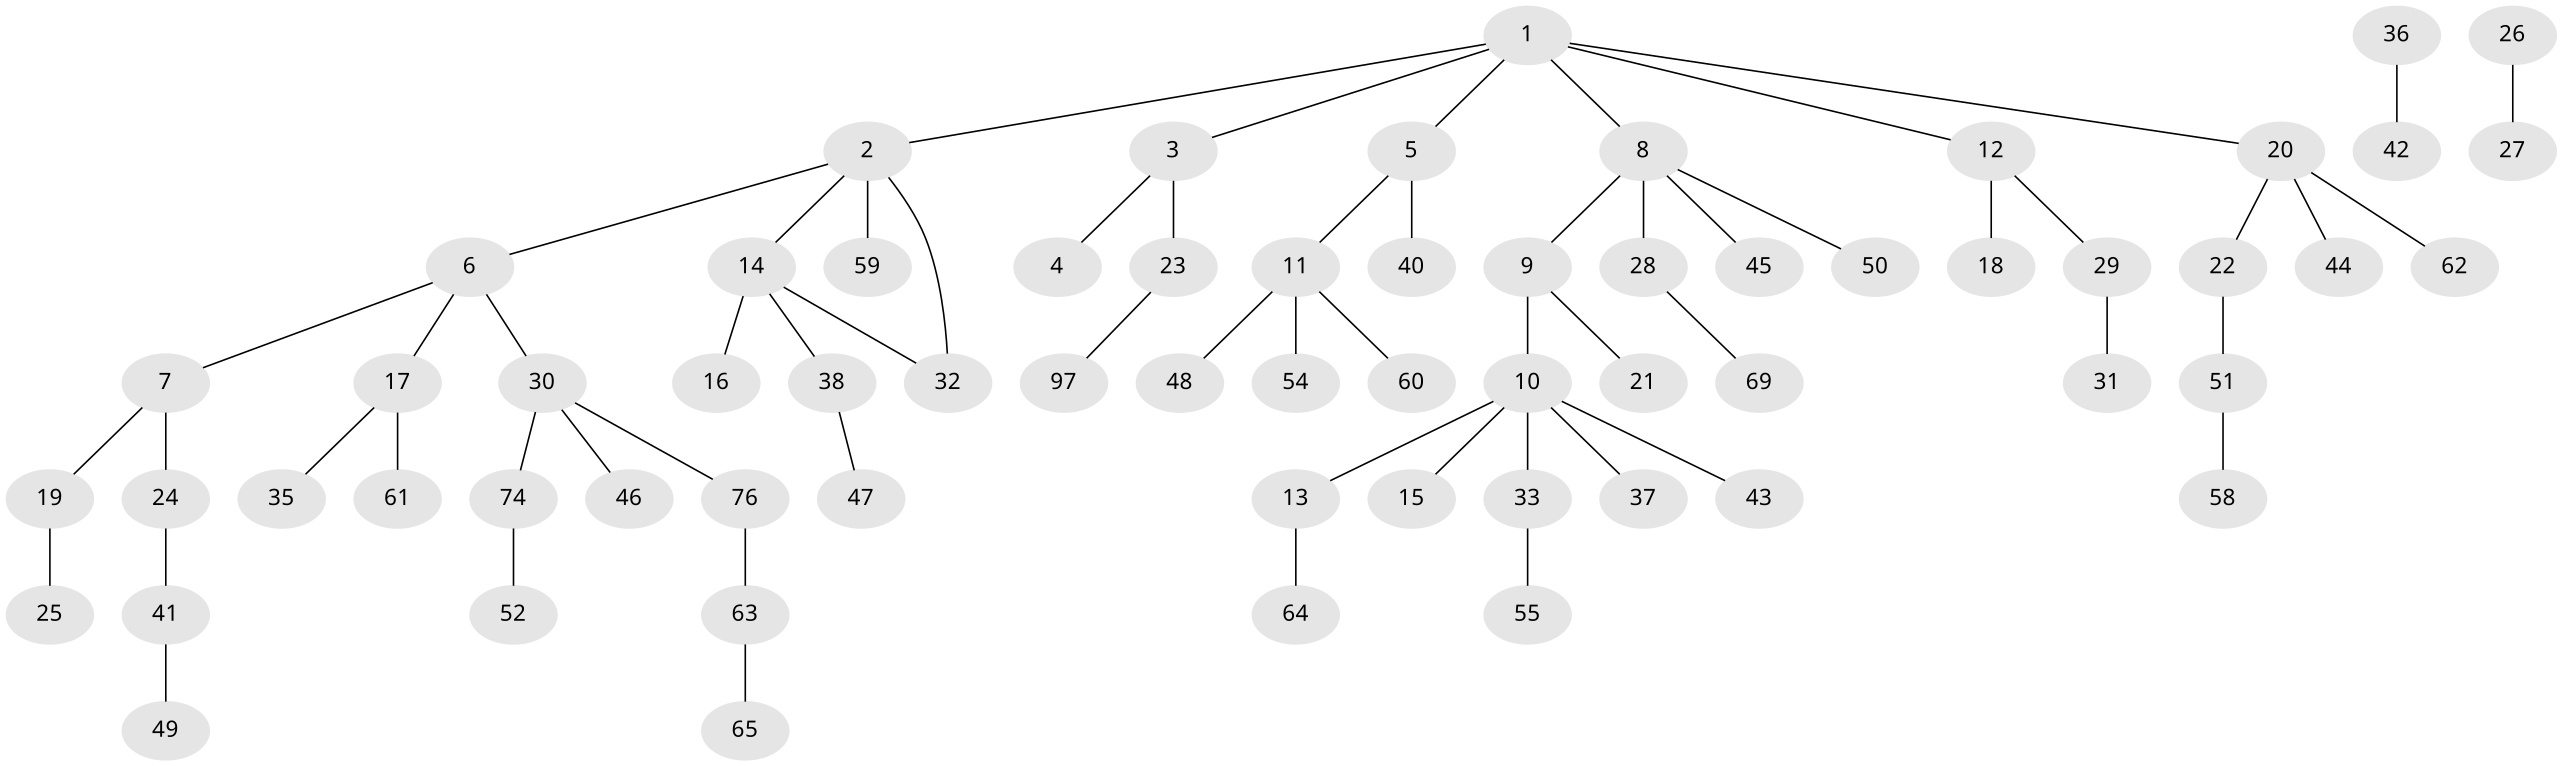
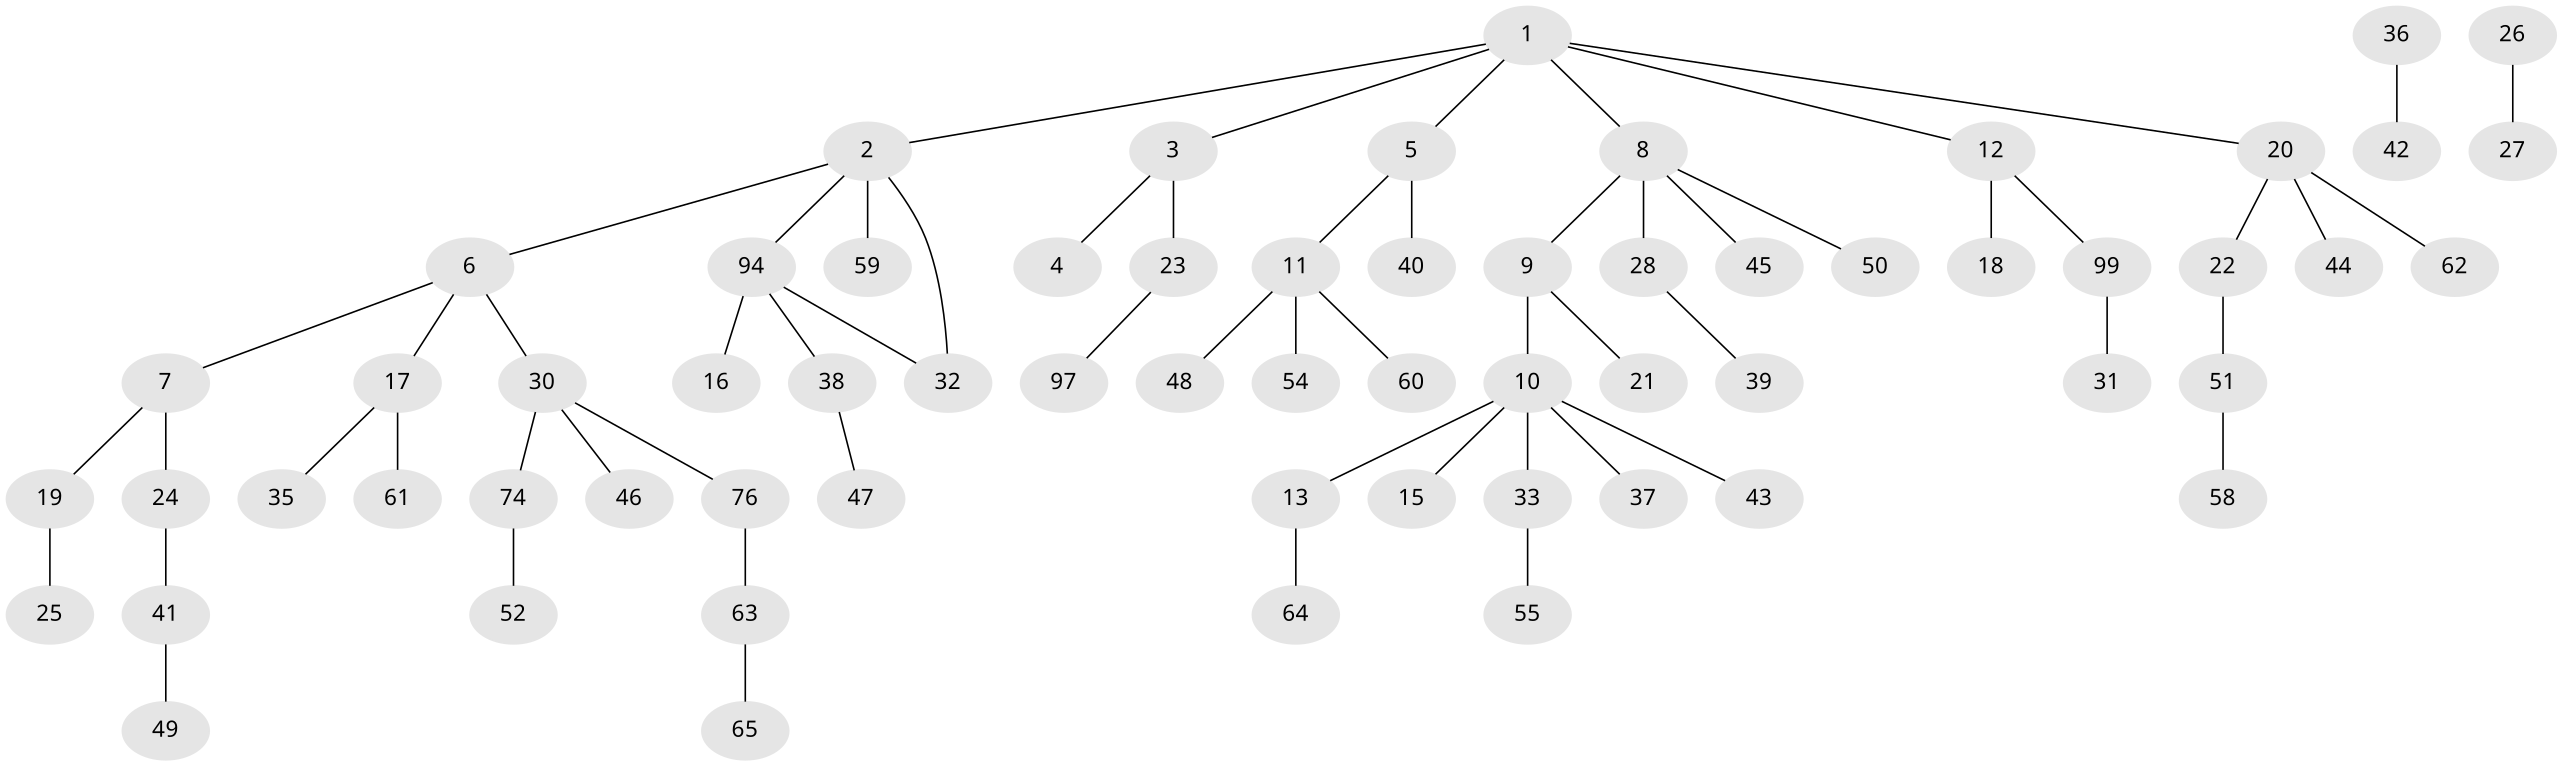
node "14": label "14" -> "94"
node "29": label "29" -> "99"
node "69": label "69" -> "39"
